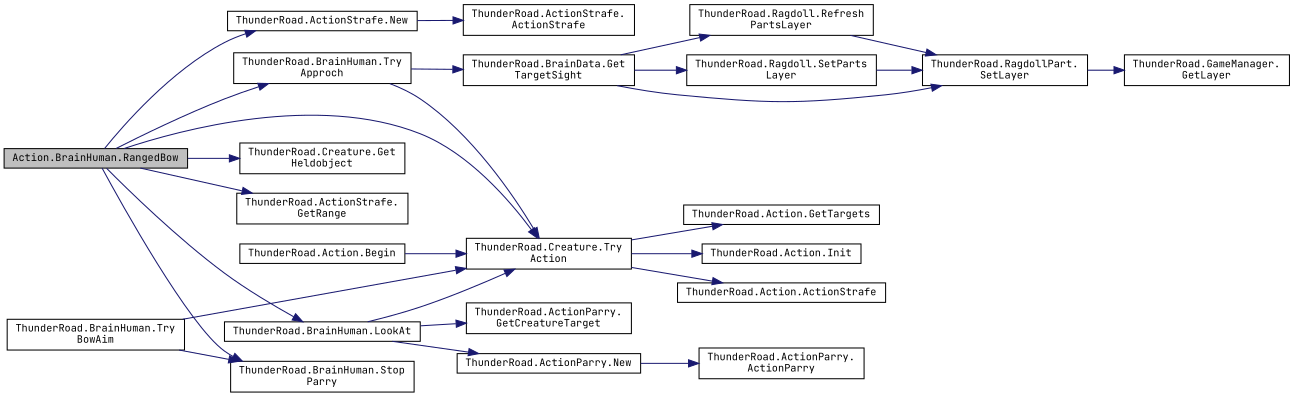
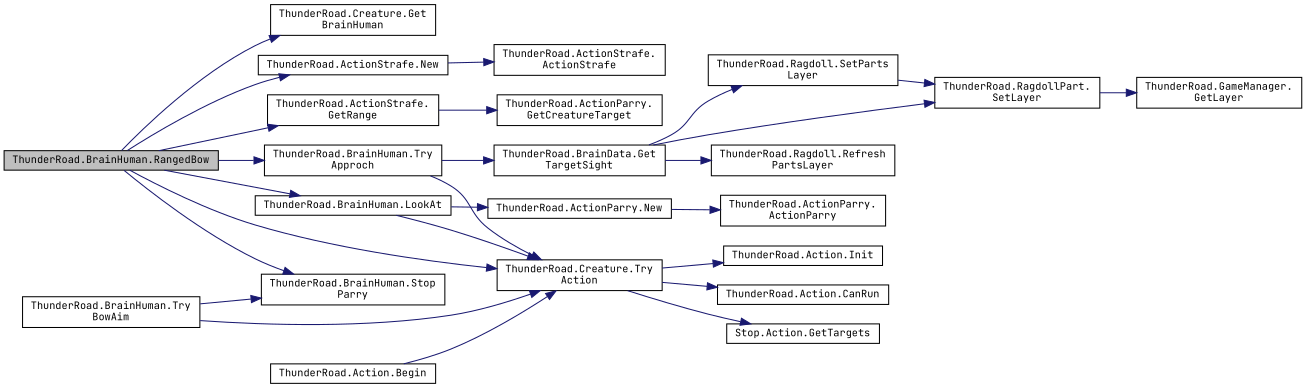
edge "ThunderRoad.Ragdoll.Refresh PartsLayer" -> "ThunderRoad.RagdollPart. SetLayer": removed
node "Action.BrainHuman.RangedBow": label "Action.BrainHuman.RangedBow" -> "ThunderRoad.BrainHuman.RangedBow"
node "ThunderRoad.Creature.Get Heldobject": label "ThunderRoad.Creature.Get Heldobject" -> "ThunderRoad.Creature.Get BrainHuman"
node "ThunderRoad.Action.GetTargets": label "ThunderRoad.Action.GetTargets" -> "Stop.Action.GetTargets"
node "ThunderRoad.Action.ActionStrafe": label "ThunderRoad.Action.ActionStrafe" -> "ThunderRoad.Action.CanRun"
edge "ThunderRoad.BrainHuman.LookAt" -> "ThunderRoad.ActionParry. GetCreatureTarget": now "ThunderRoad.ActionStrafe. GetRange" -> "ThunderRoad.ActionParry. GetCreatureTarget"
